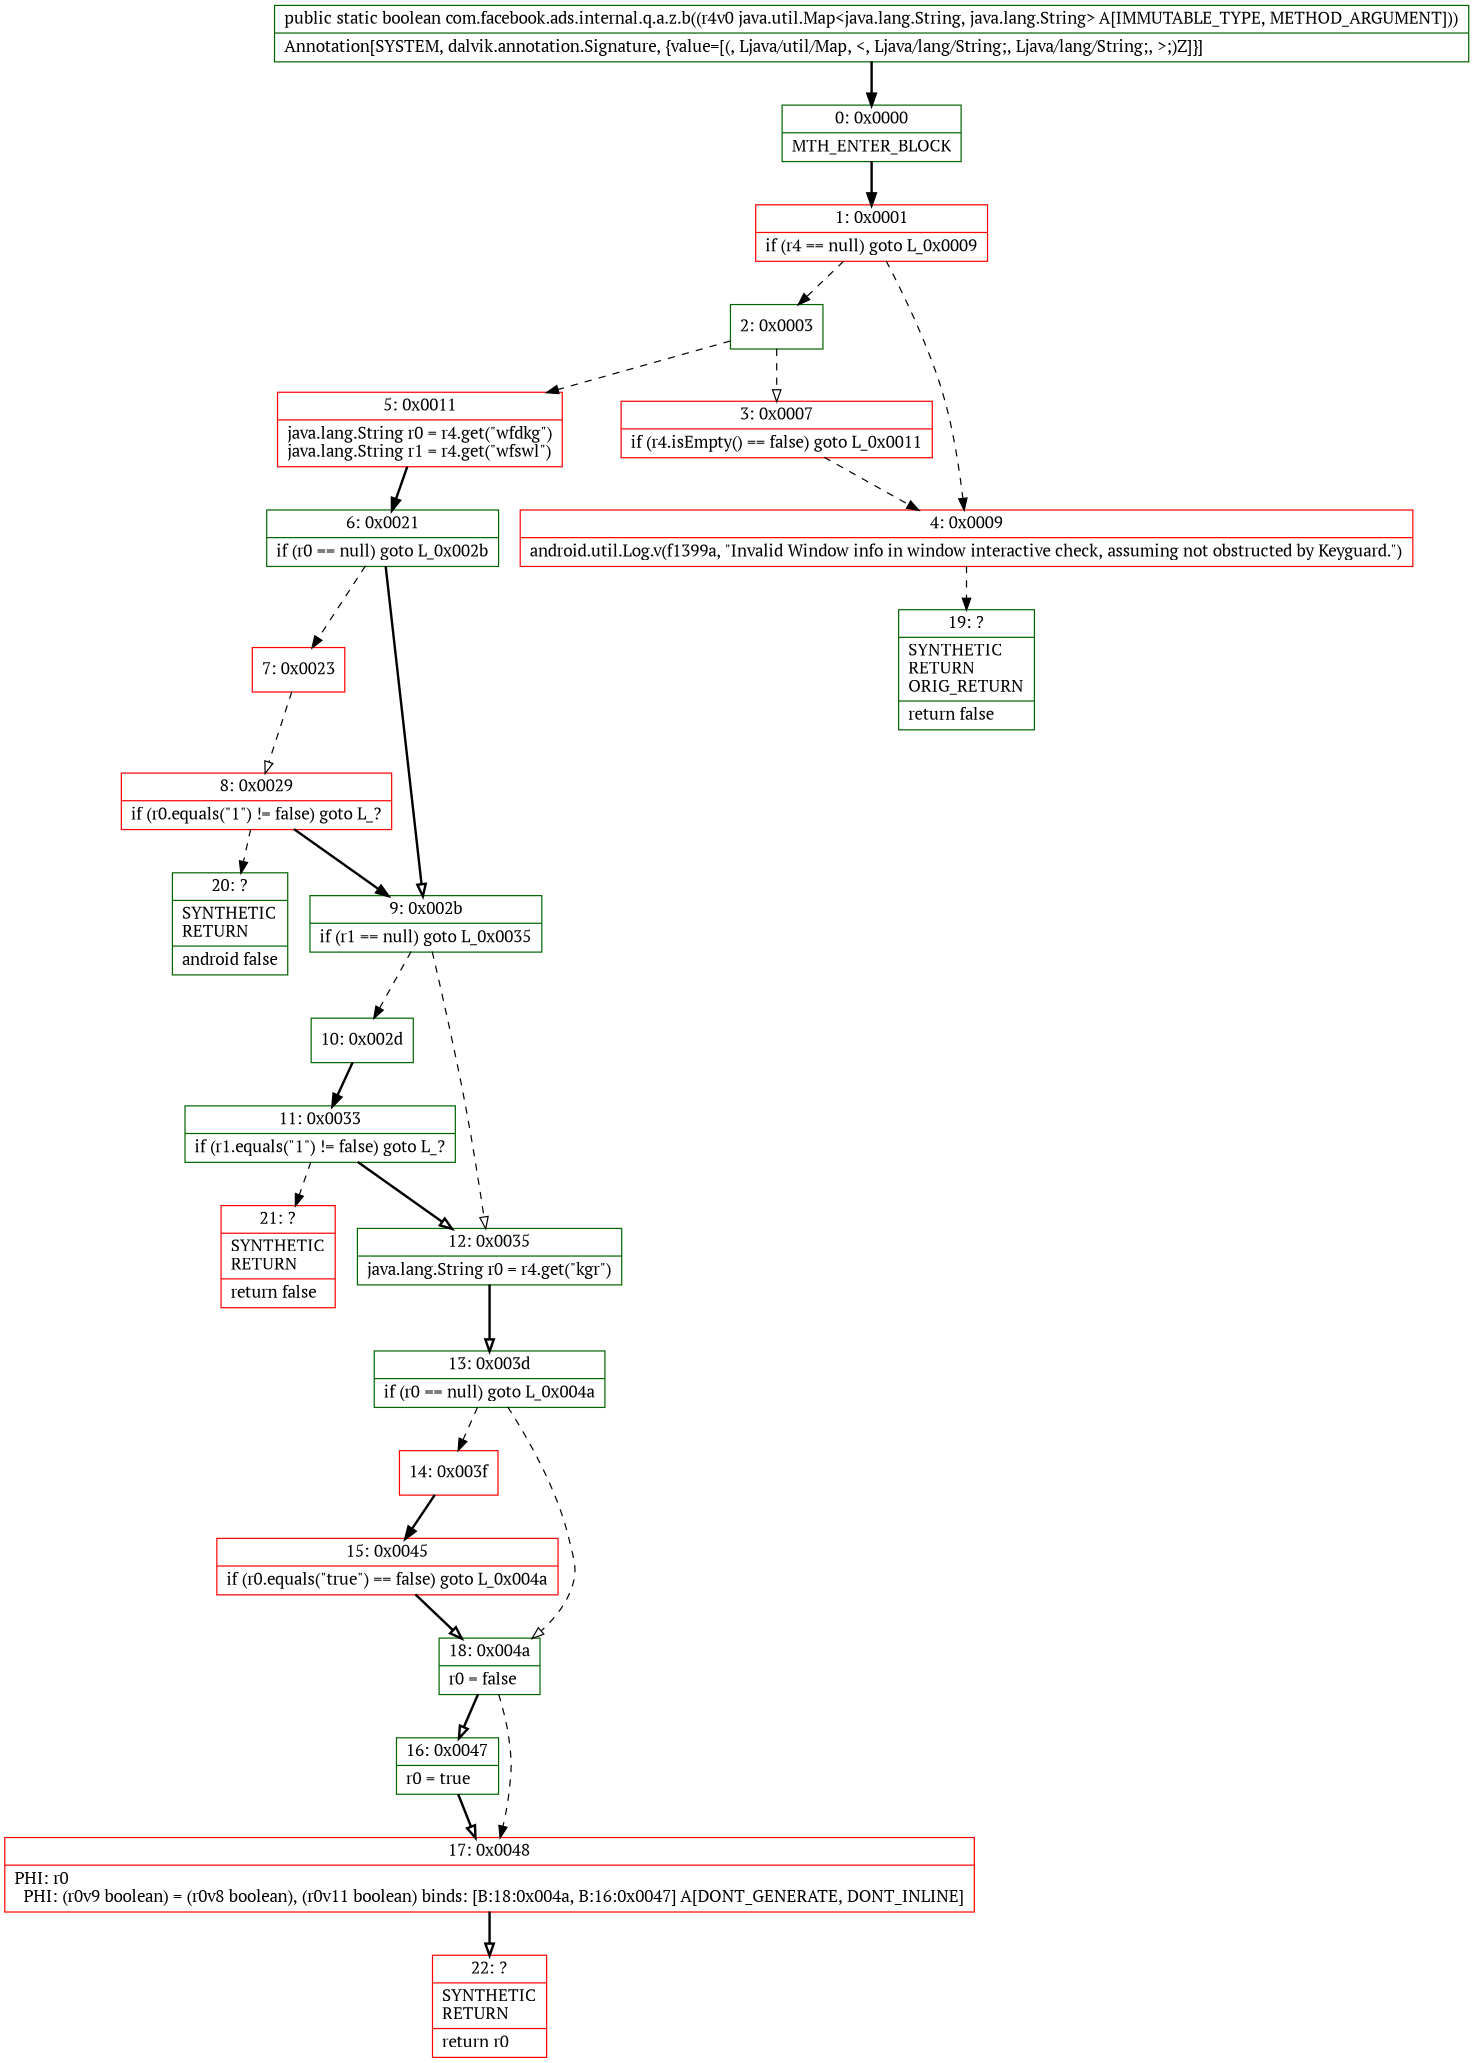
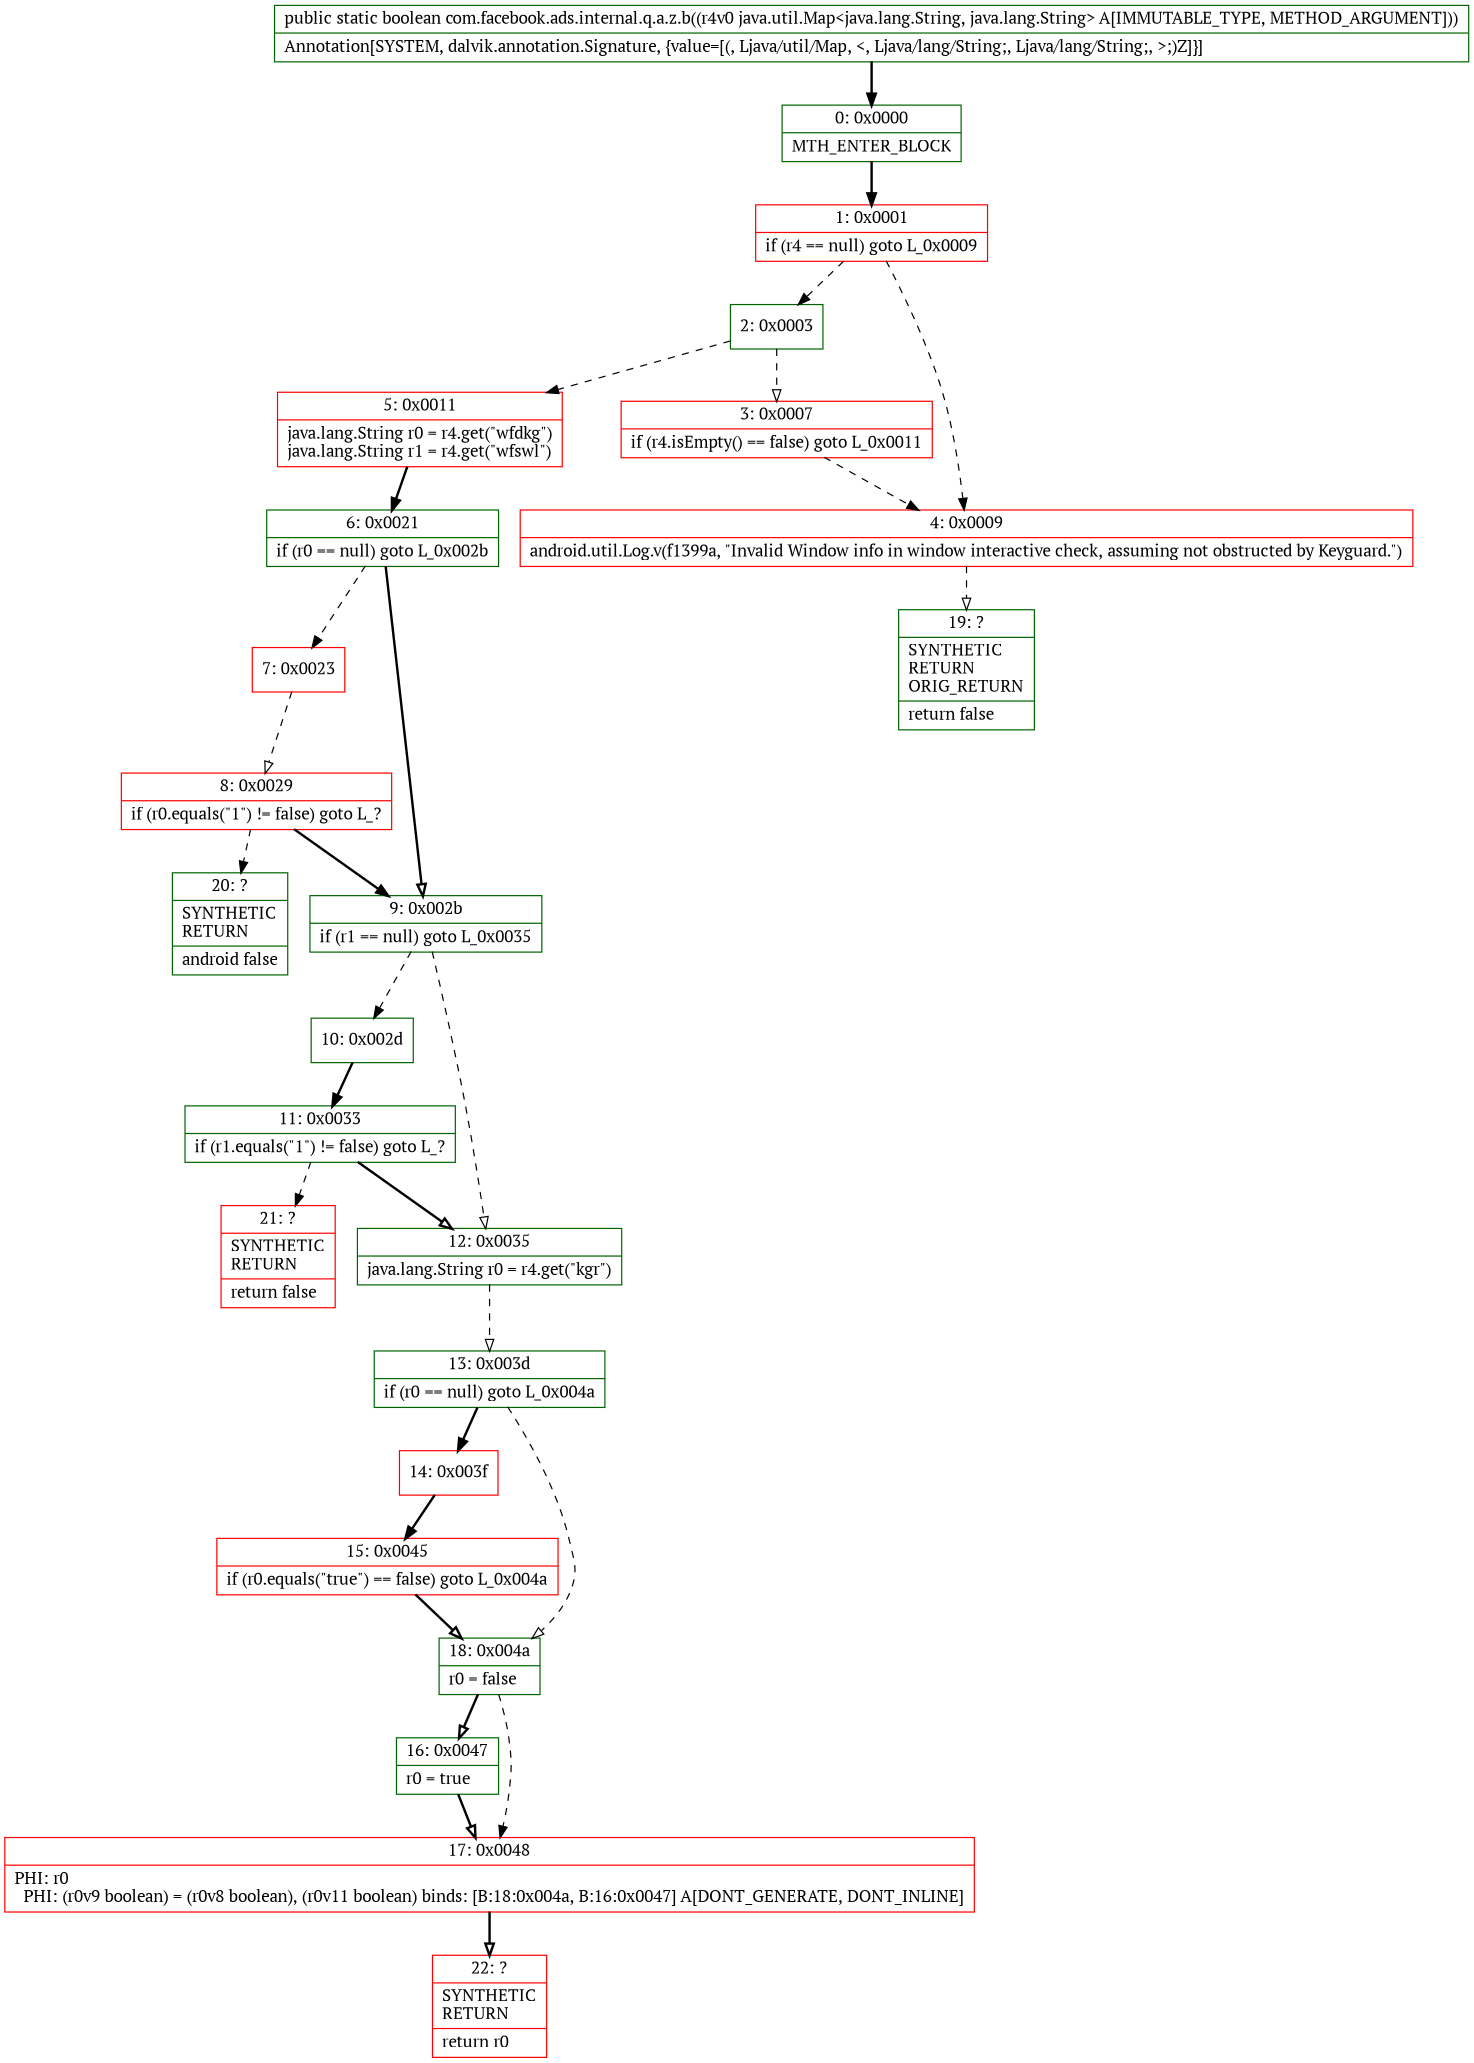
edge "4: 0x0009" -> "19: ?": arrowhead normal -> onormal
edge "12: 0x0035" -> "13: 0x003d": style bold -> dashed
edge "13: 0x003d" -> "14: 0x003f": style dashed -> bold
